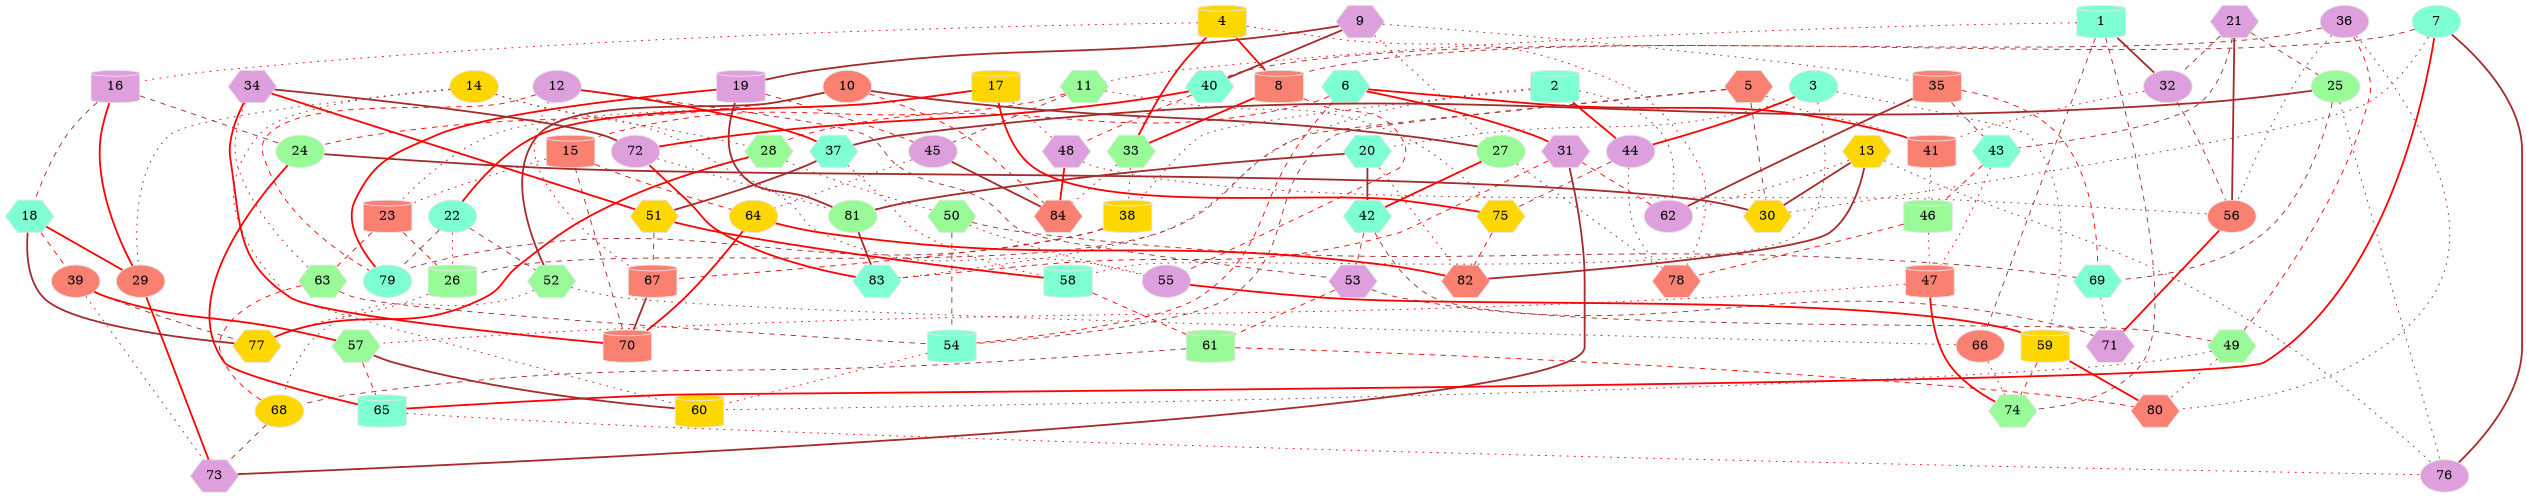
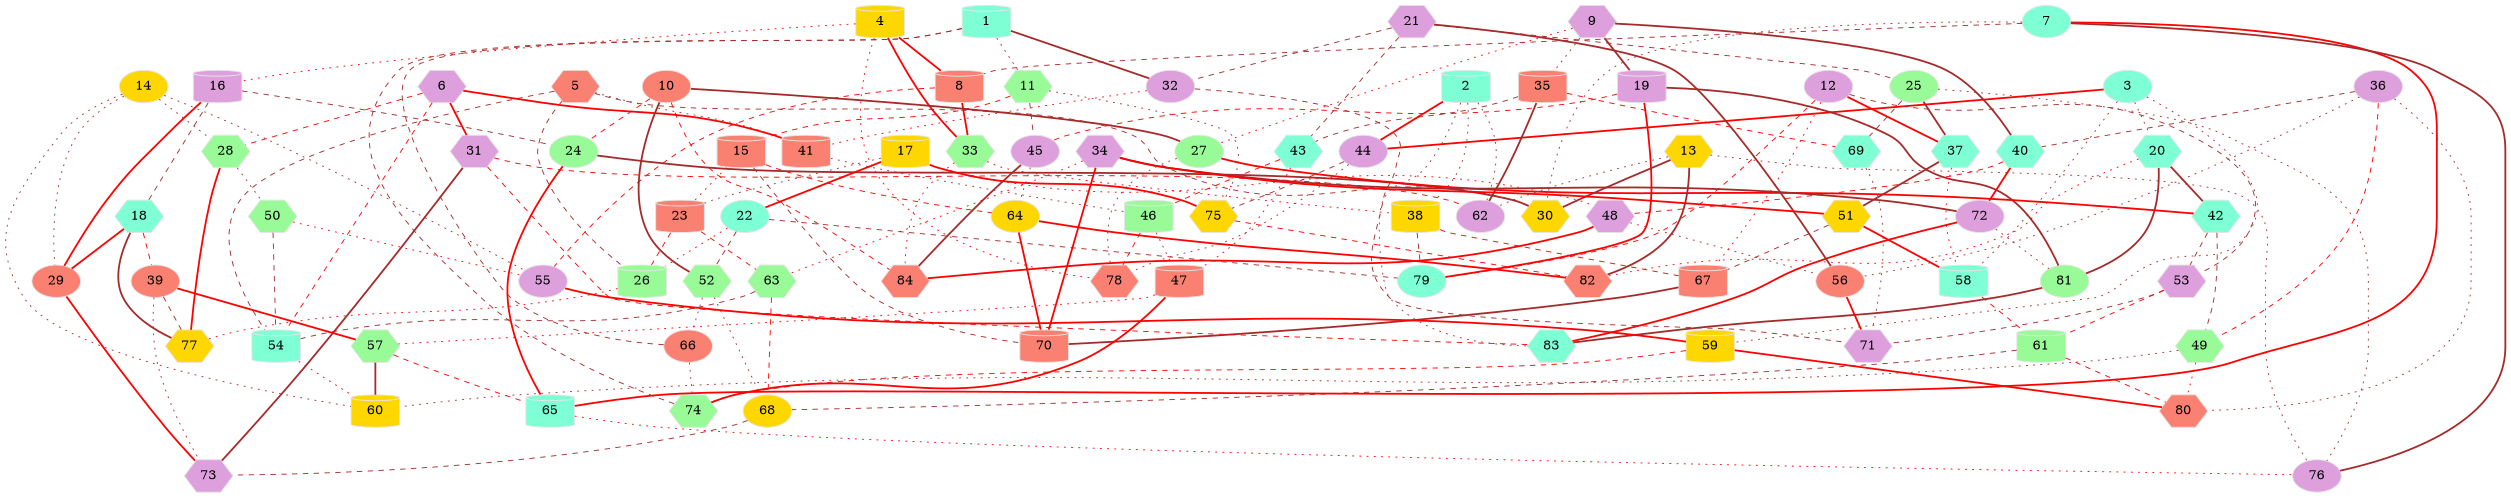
node "6": fillcolor aquamarine -> plum
edge "32" -- "56": now "32" -- "71"
edge "50" -- "69": removed
